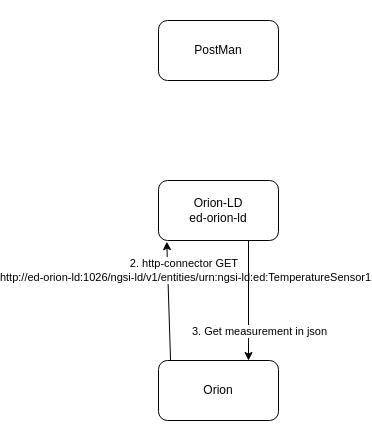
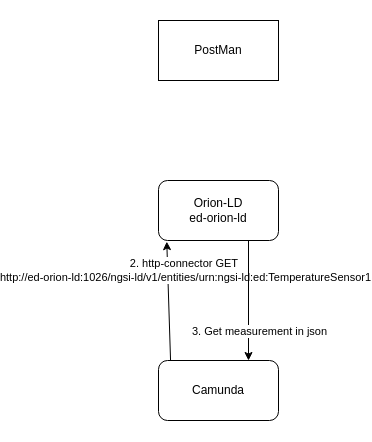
node "PostMan": shape rounded rectangle -> rectangle
node "Orion": label "Orion" -> "Camunda"
